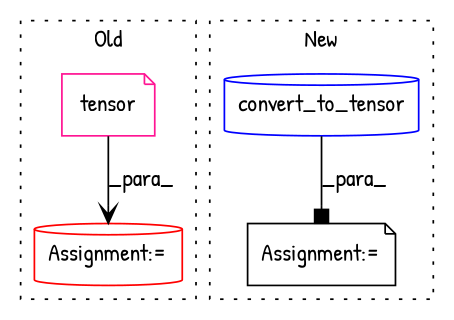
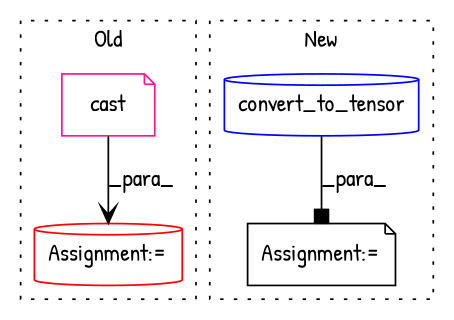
node "tensor": label "tensor" -> "cast"
